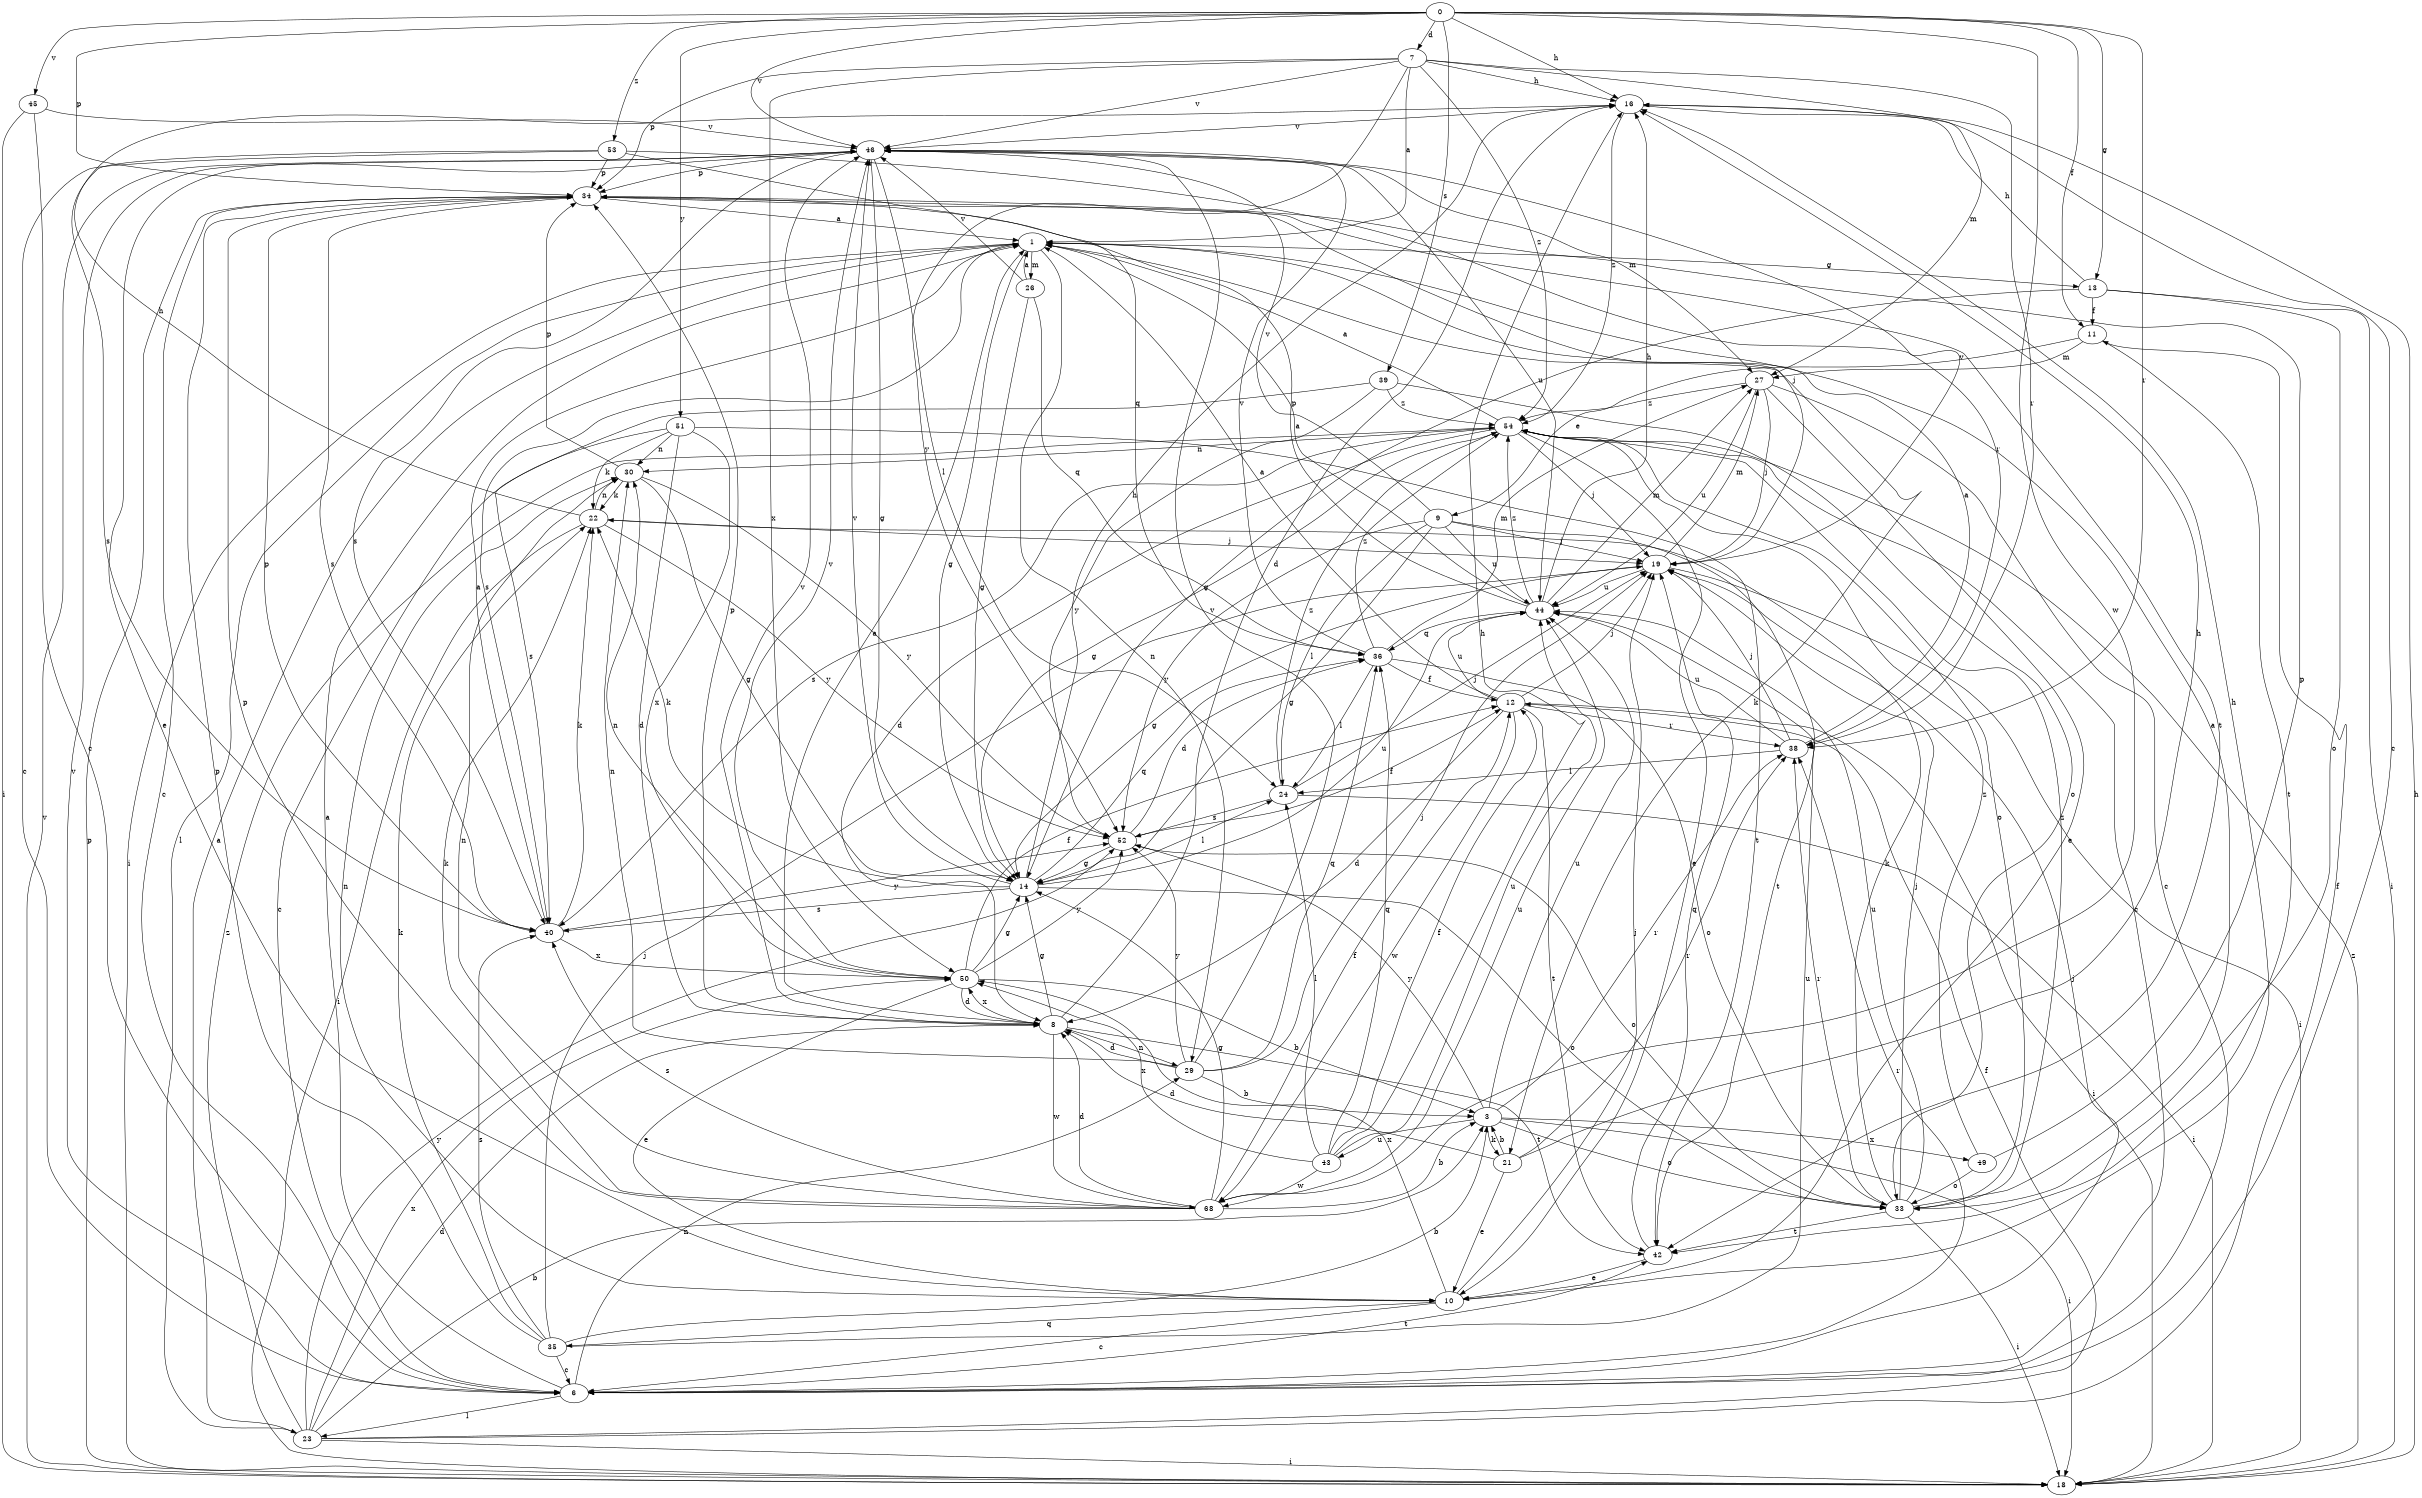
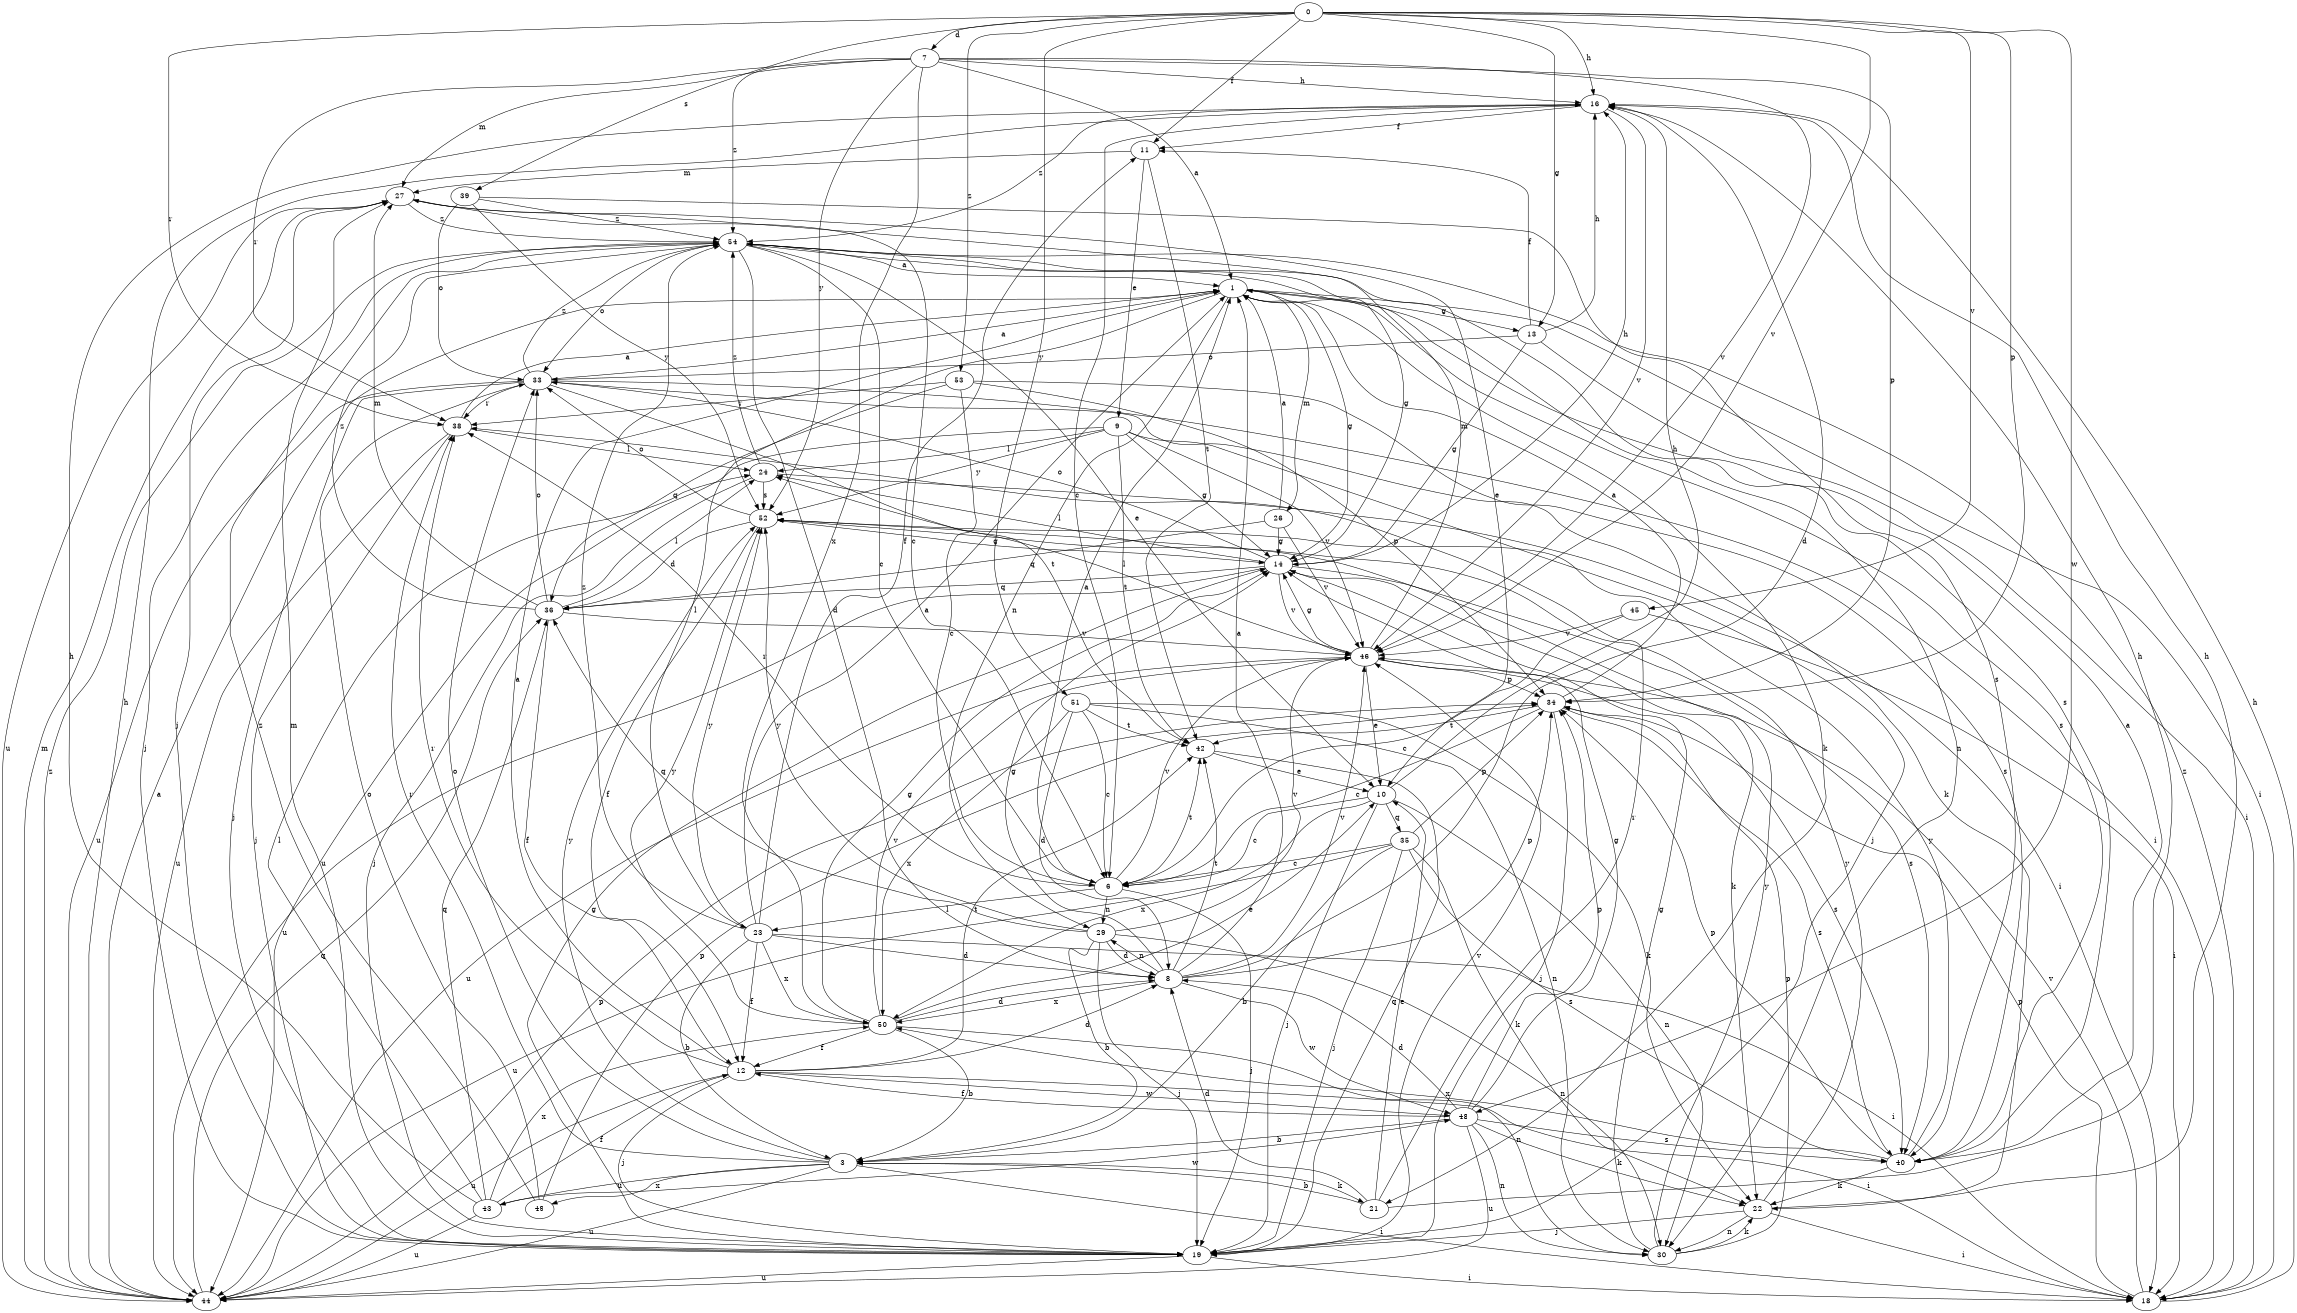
edge "16" -> "11": added, label "f"
node "68": label "68" -> "48"
